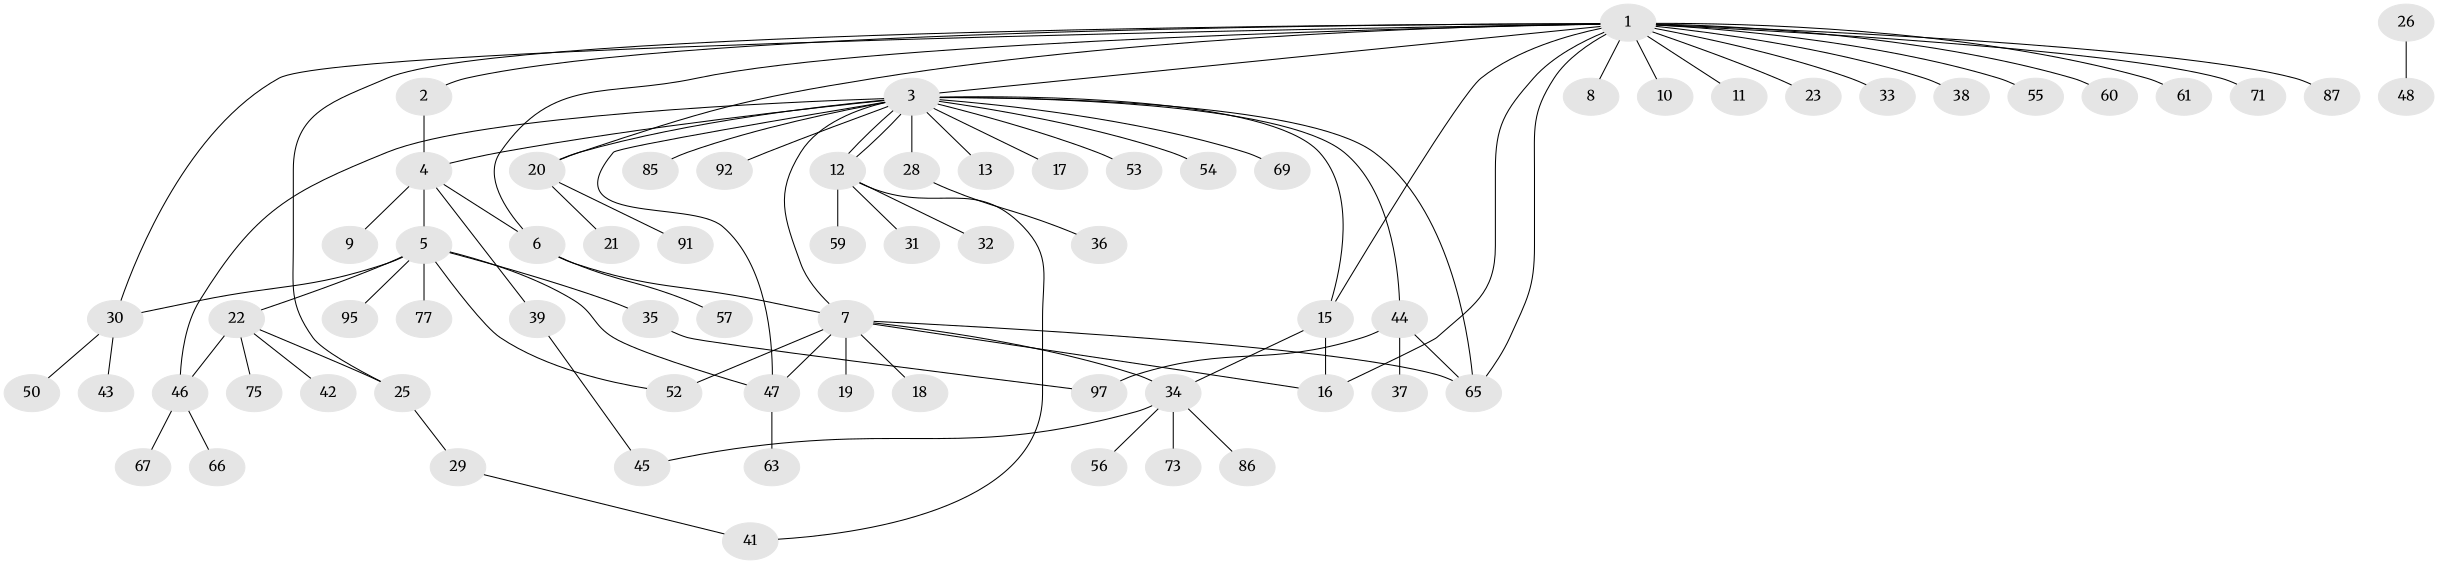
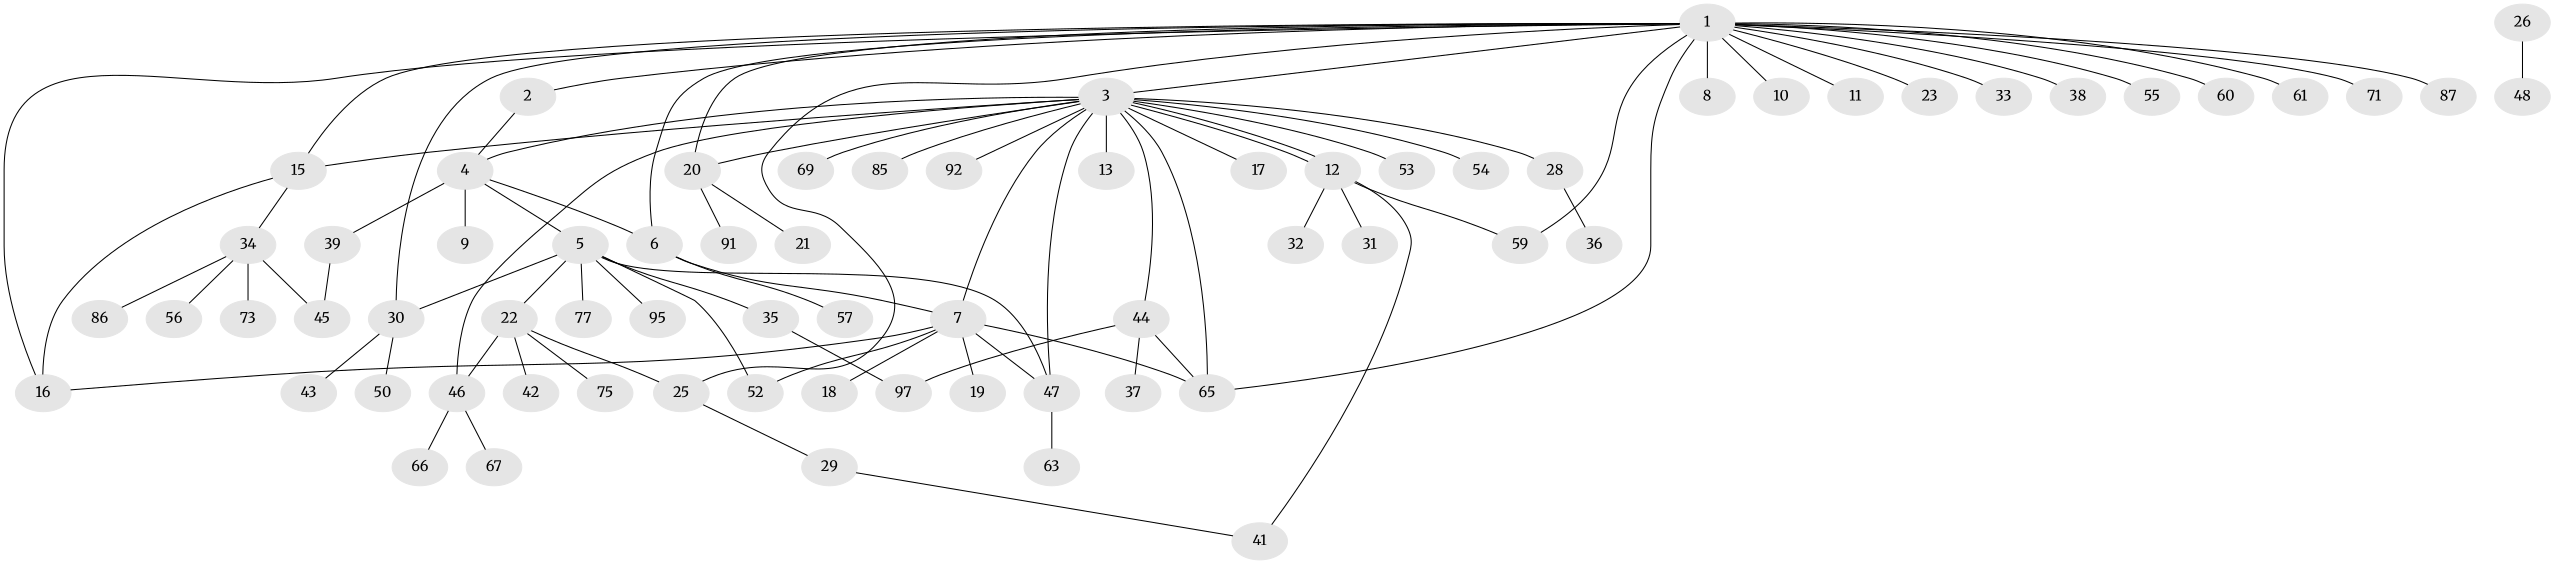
edge "1" -- "59": added
edge "7" -- "34": removed
